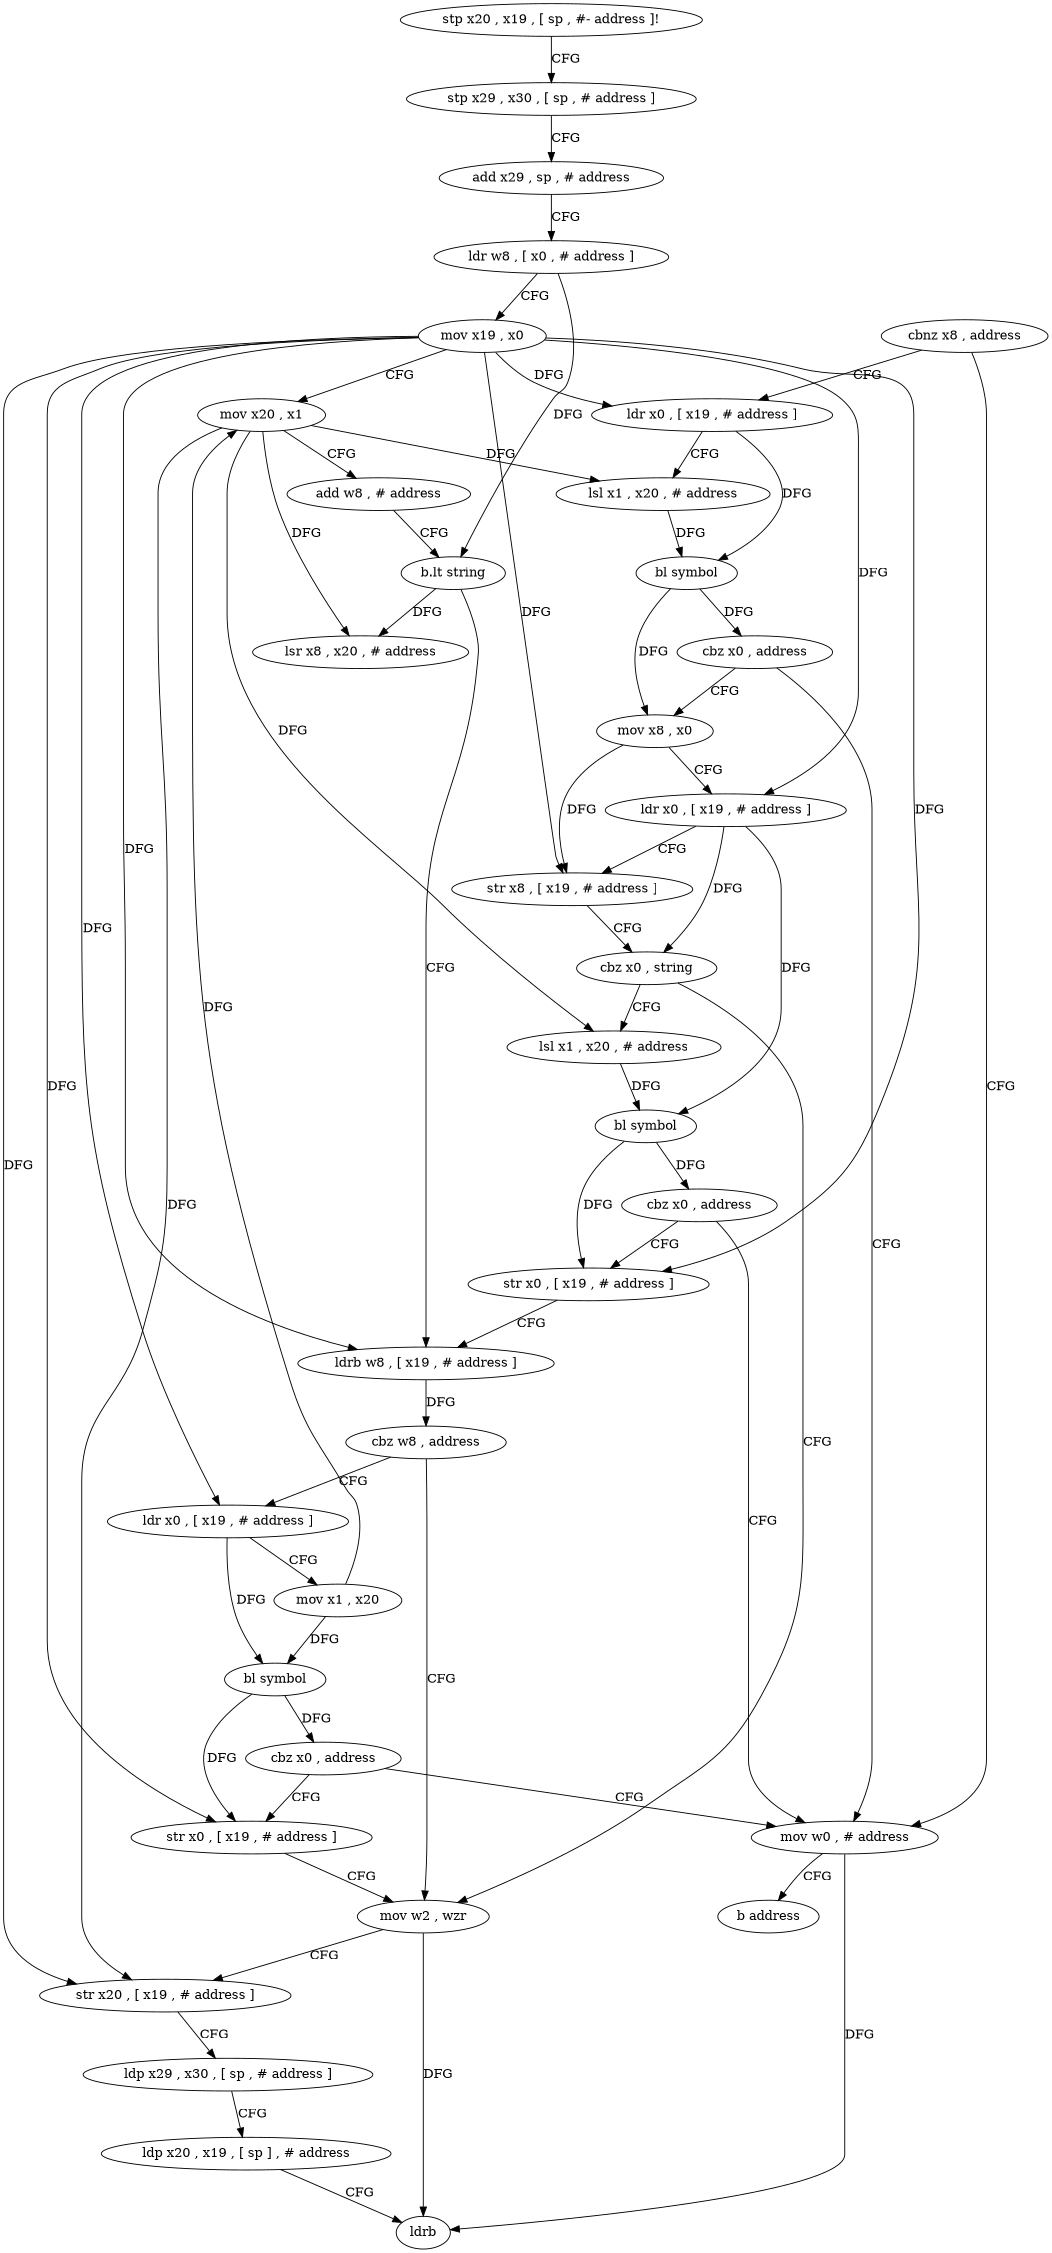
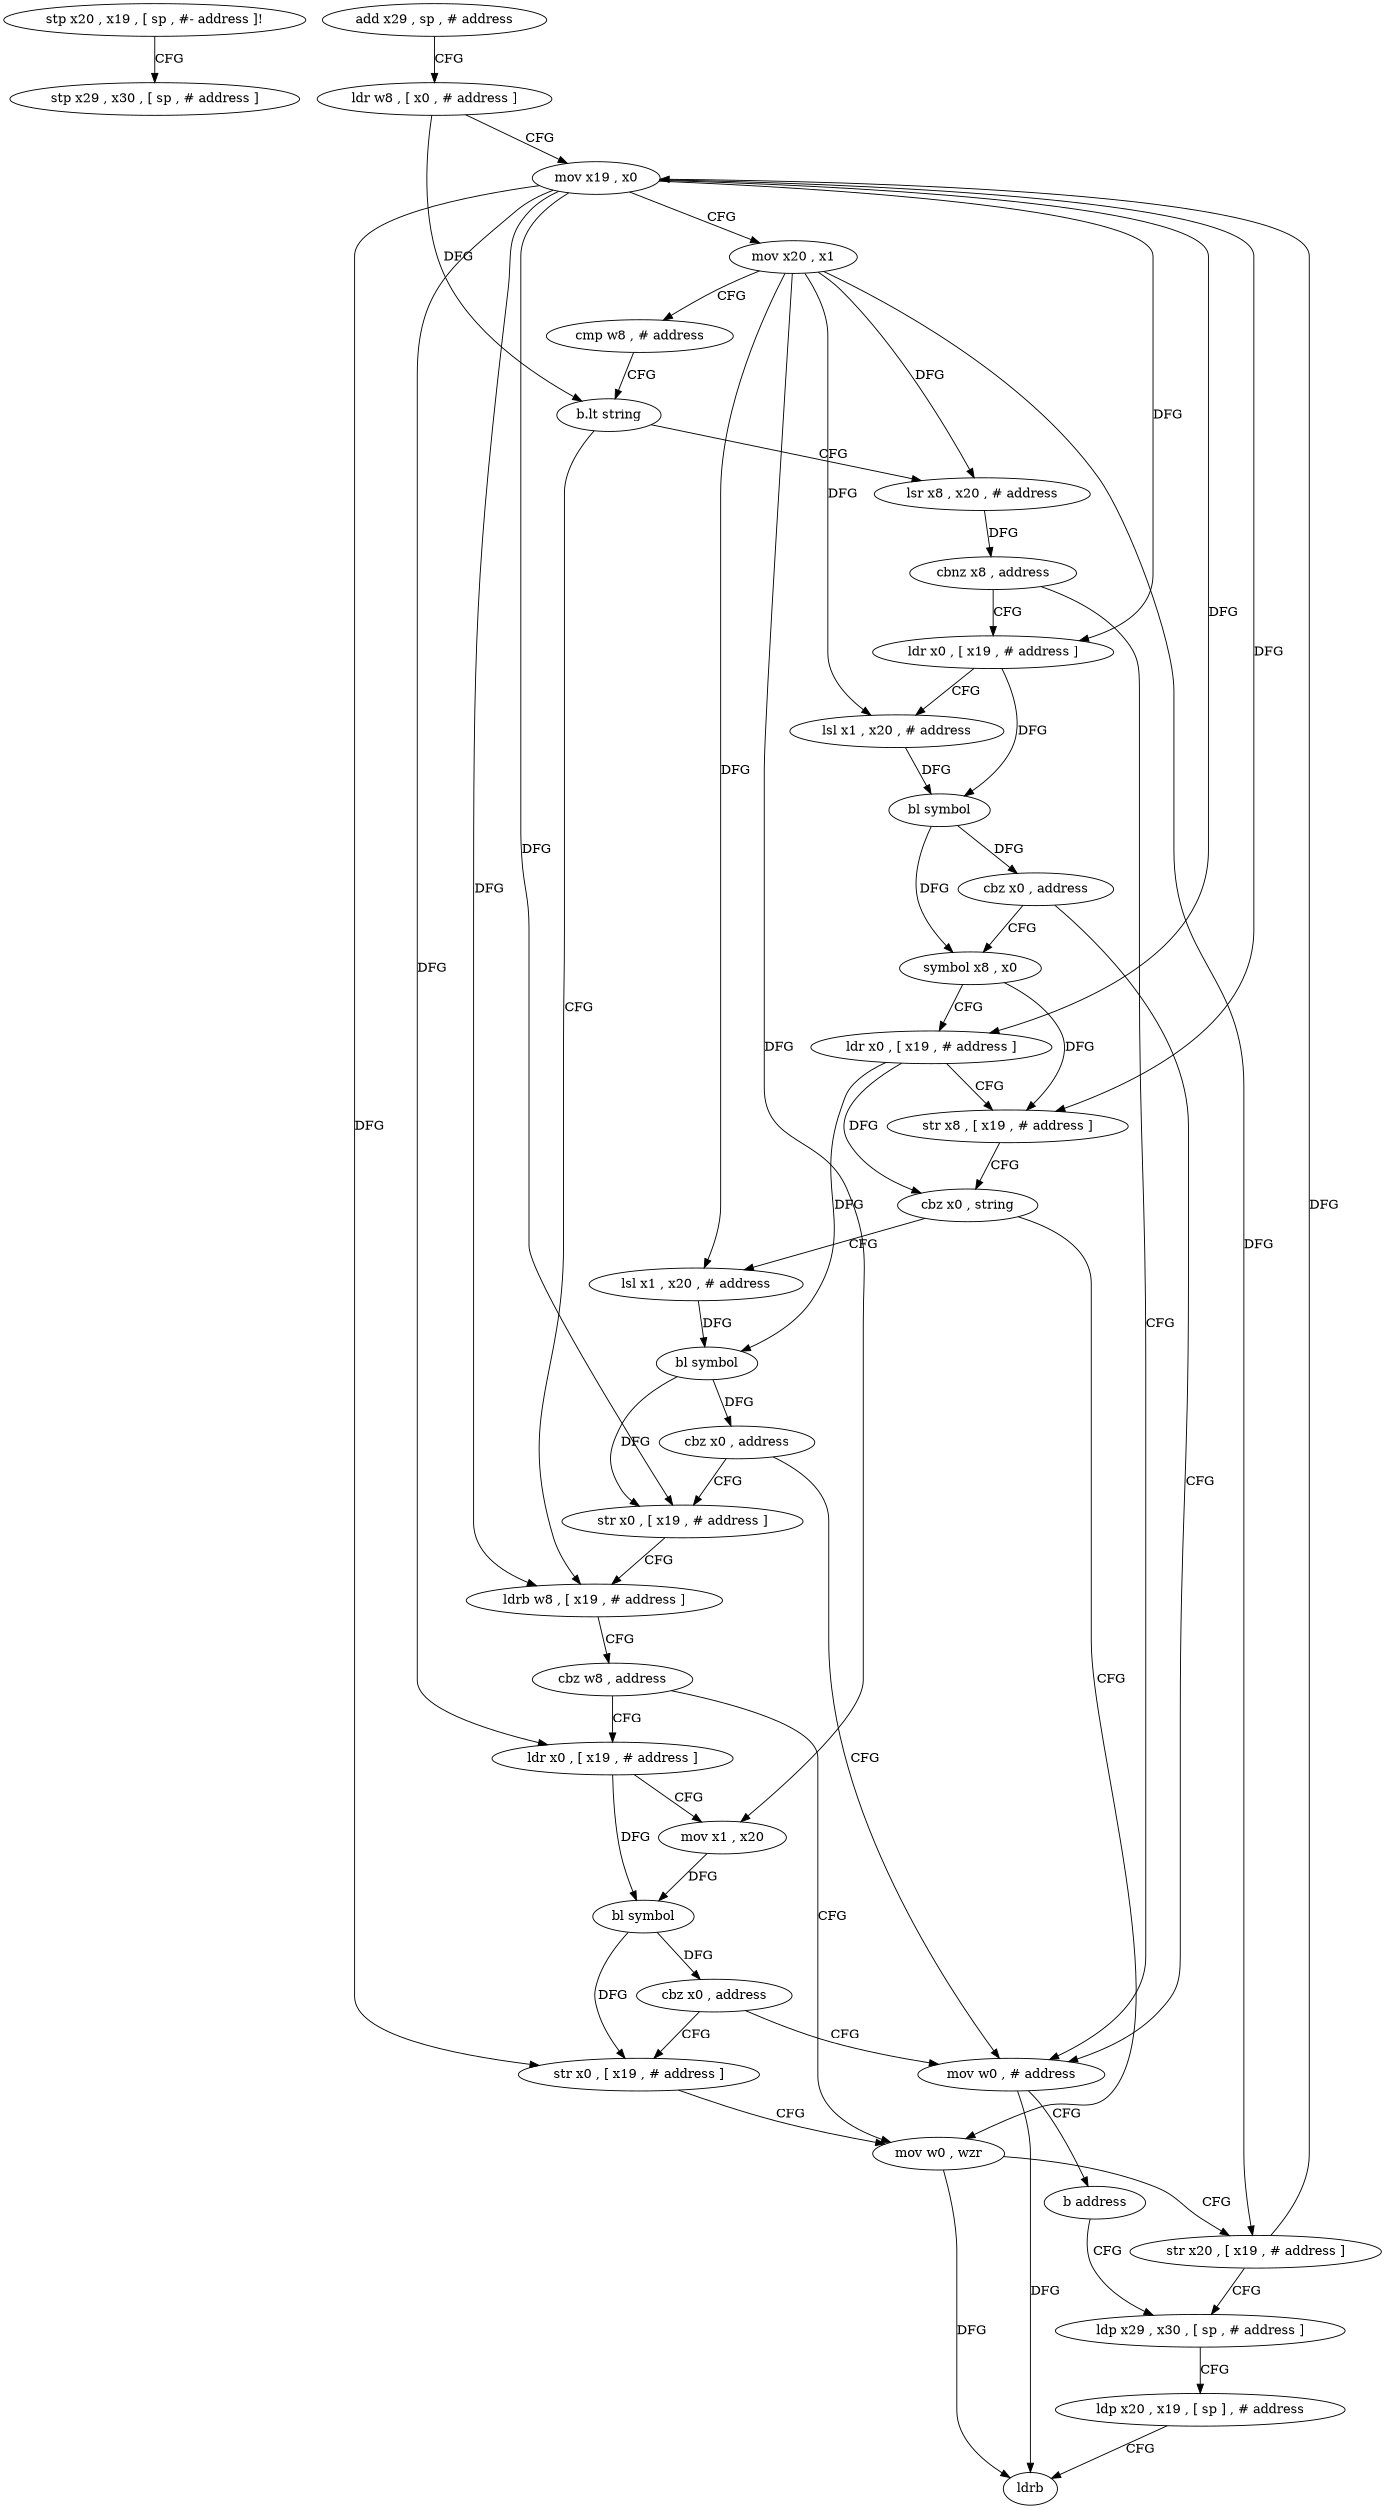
edge "stp x29 , x30 , [ sp , # address ]" -> "add x29 , sp , # address": removed, label "CFG"
node "add w8 , # address": label "add w8 , # address" -> "cmp w8 , # address"
edge "lsr x8 , x20 , # address" -> "cbnz x8 , address": added, label "DFG"
edge "b.lt string" -> "lsr x8 , x20 , # address": label "DFG" -> "CFG"
node "mov x8 , x0": label "mov x8 , x0" -> "symbol x8 , x0"
edge "mov x19 , x0" -> "str x20 , [ x19 , # address ]": reversed
edge "mov x1 , x20" -> "mov x20 , x1": reversed
edge "ldrb w8 , [ x19 , # address ]" -> "cbz w8 , address": label "DFG" -> "CFG"
node "mov w2 , wzr": label "mov w2 , wzr" -> "mov w0 , wzr"
edge "b address" -> "ldp x29 , x30 , [ sp , # address ]": added, label "CFG"
